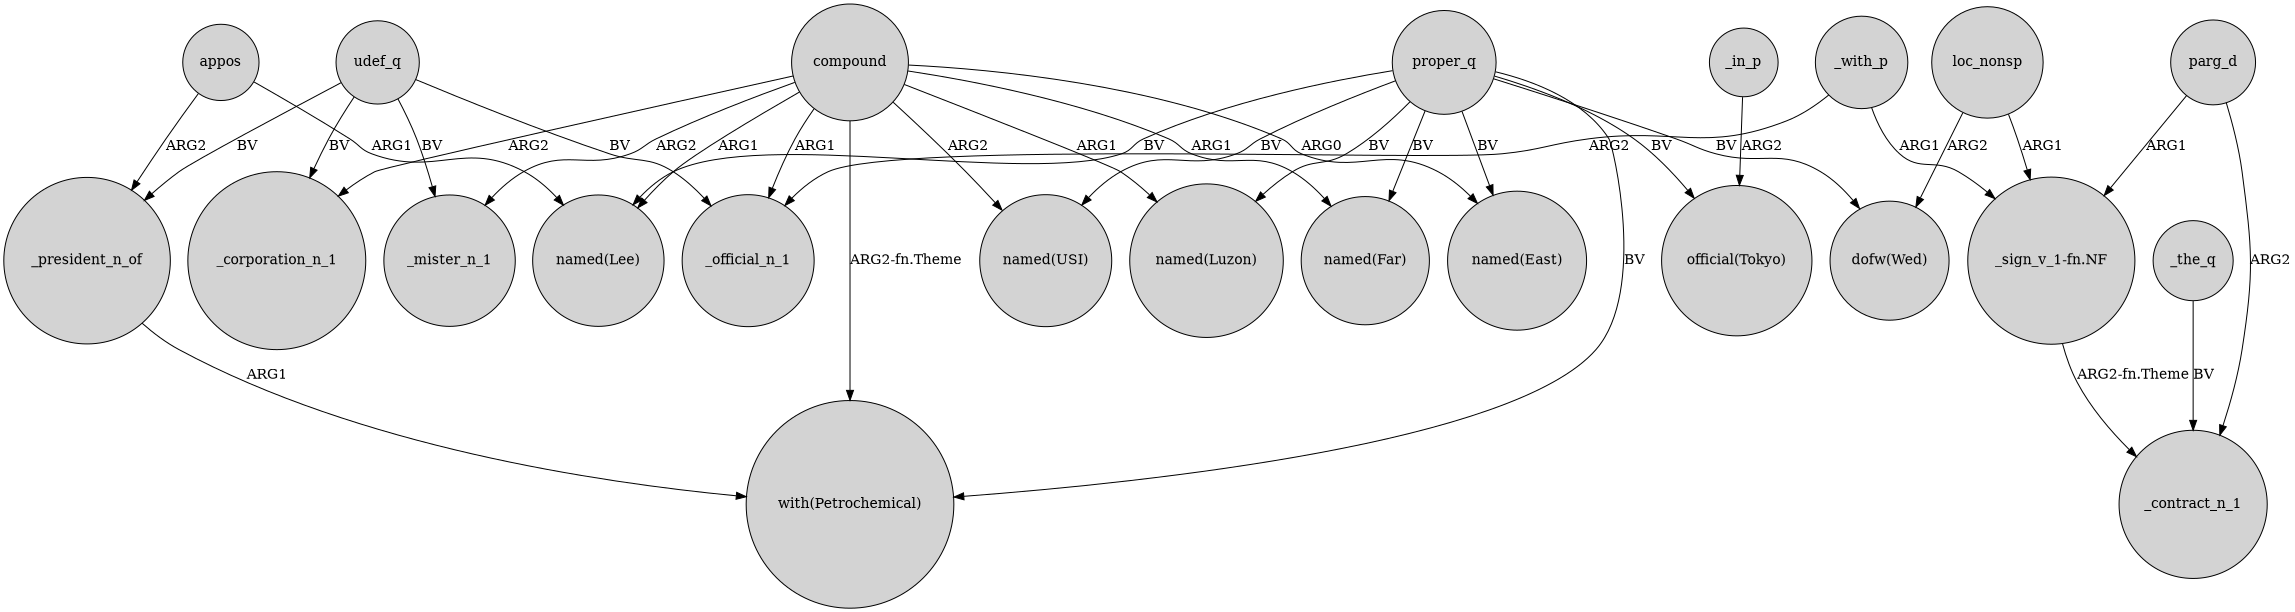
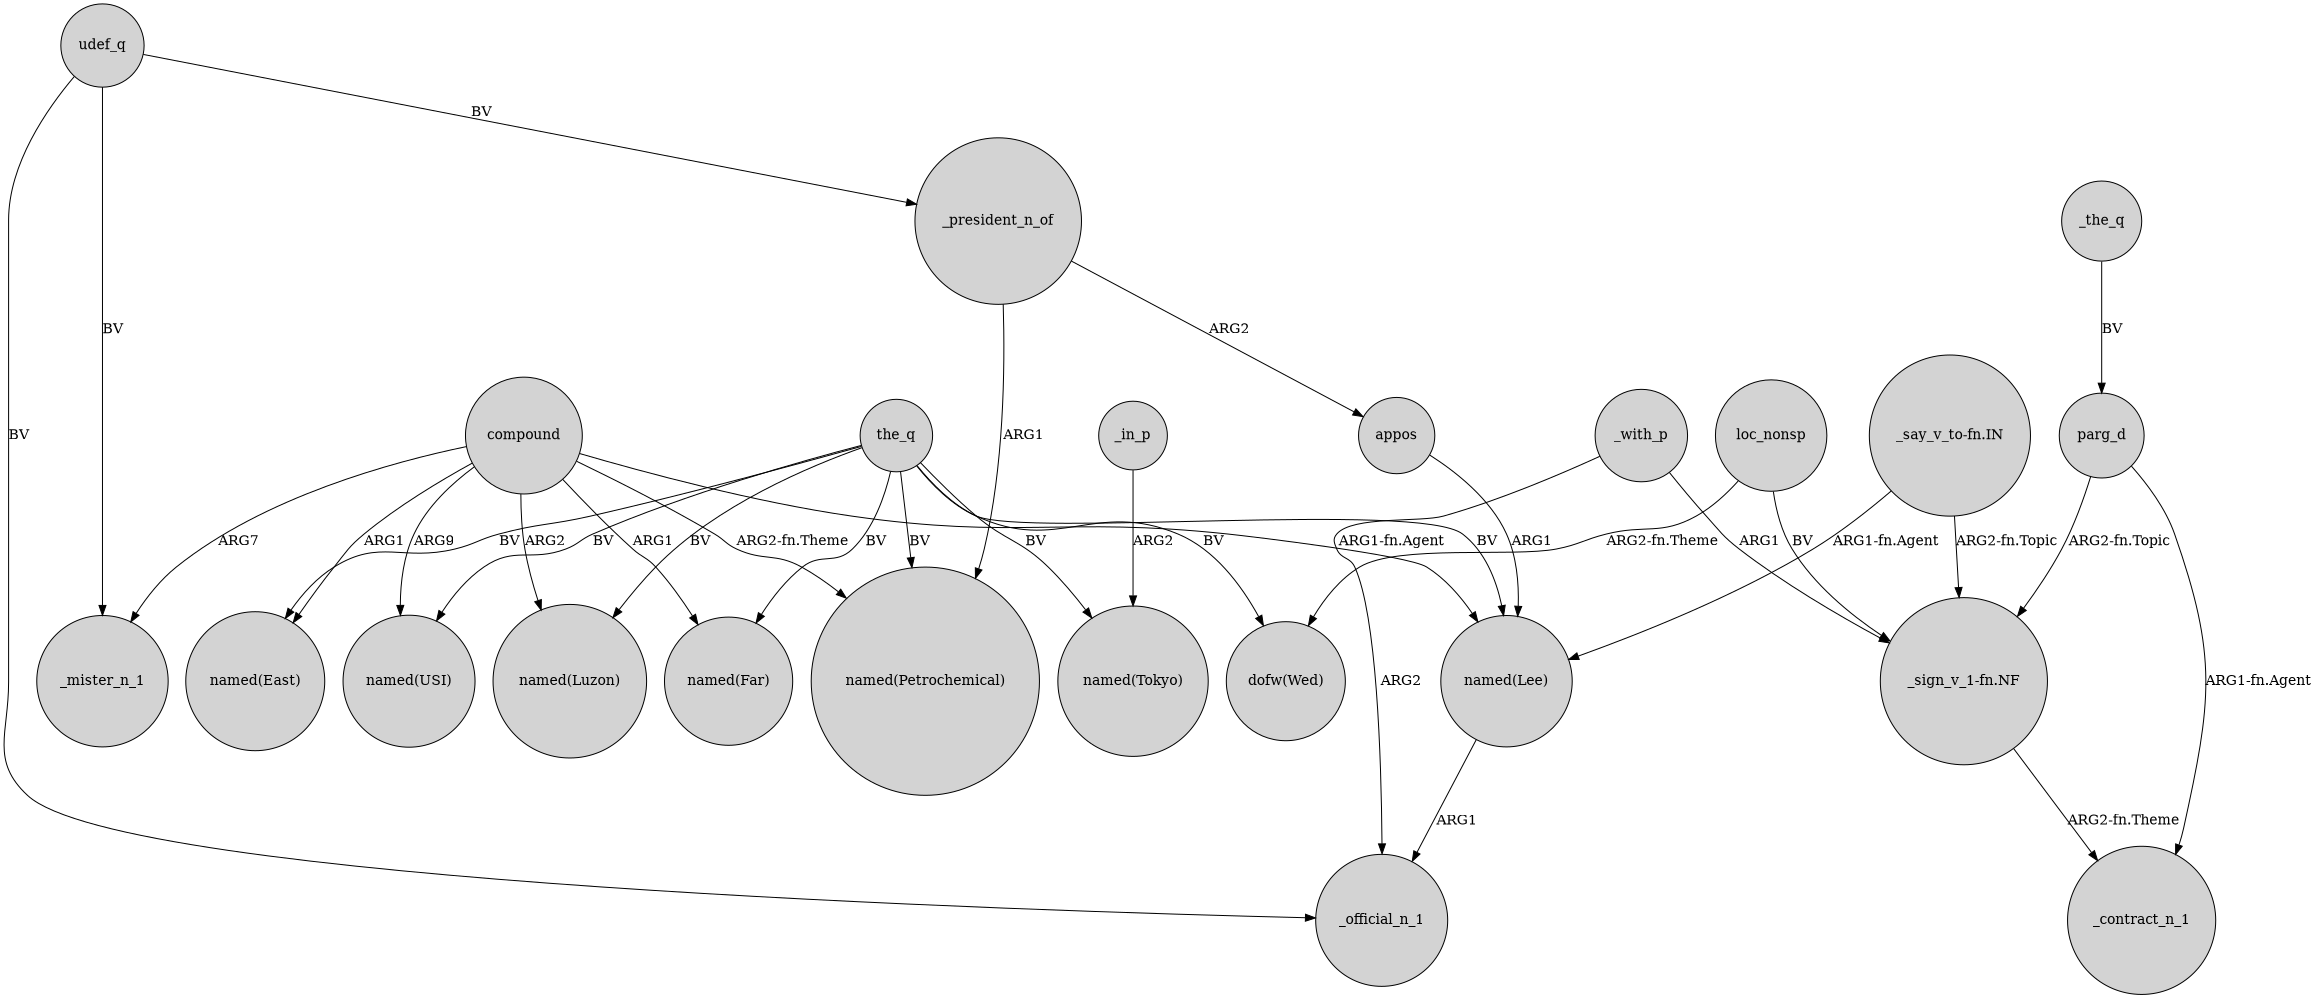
node "proper_q": label "proper_q" -> "the_q"
edge "appos" -> "_president_n_of": reversed
edge "compound" -> "_mister_n_1": label "ARG2" -> "ARG7"
edge "compound" -> "named(Lee)": label "ARG1" -> "ARG1-fn.Agent"
edge "compound" -> "named(USI)": label "ARG2" -> "ARG9"
edge "compound" -> "named(Luzon)": label "ARG1" -> "ARG2"
edge "compound" -> "named(East)": label "ARG0" -> "ARG1"
edge "loc_nonsp" -> "dofw(Wed)": label "ARG2" -> "ARG2-fn.Theme"
edge "loc_nonsp" -> "_sign_v_1-fn.NF": label "ARG1" -> "BV"
edge "parg_d" -> "_sign_v_1-fn.NF": label "ARG1" -> "ARG2-fn.Topic"
edge "compound" -> "_official_n_1": now "named(Lee)" -> "_official_n_1"
node "_corporation_n_1": removed
node "official(Tokyo)": label "official(Tokyo)" -> "named(Tokyo)"
edge "parg_d" -> "_contract_n_1": label "ARG2" -> "ARG1-fn.Agent"
edge "_the_q" -> "_contract_n_1": now "_the_q" -> "parg_d"
node "_say_v_to-fn.IN": added
node "with(Petrochemical)": label "with(Petrochemical)" -> "named(Petrochemical)"
